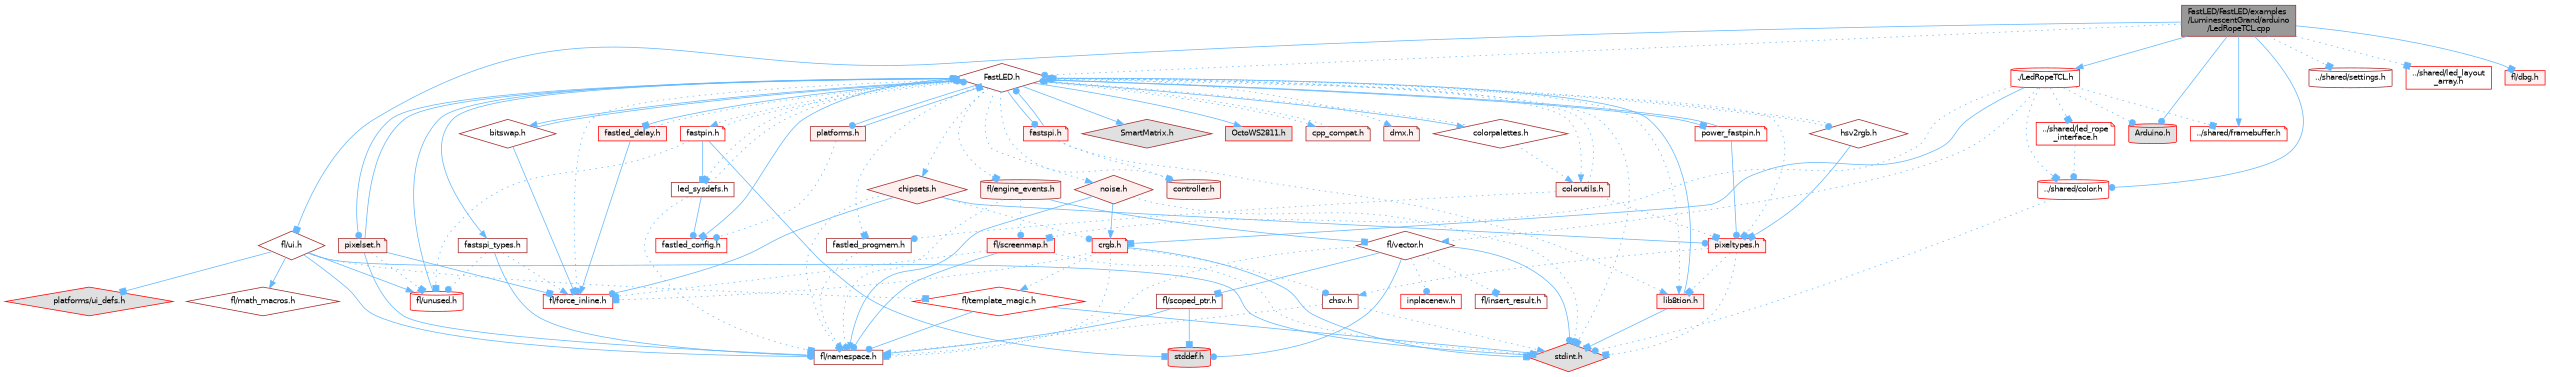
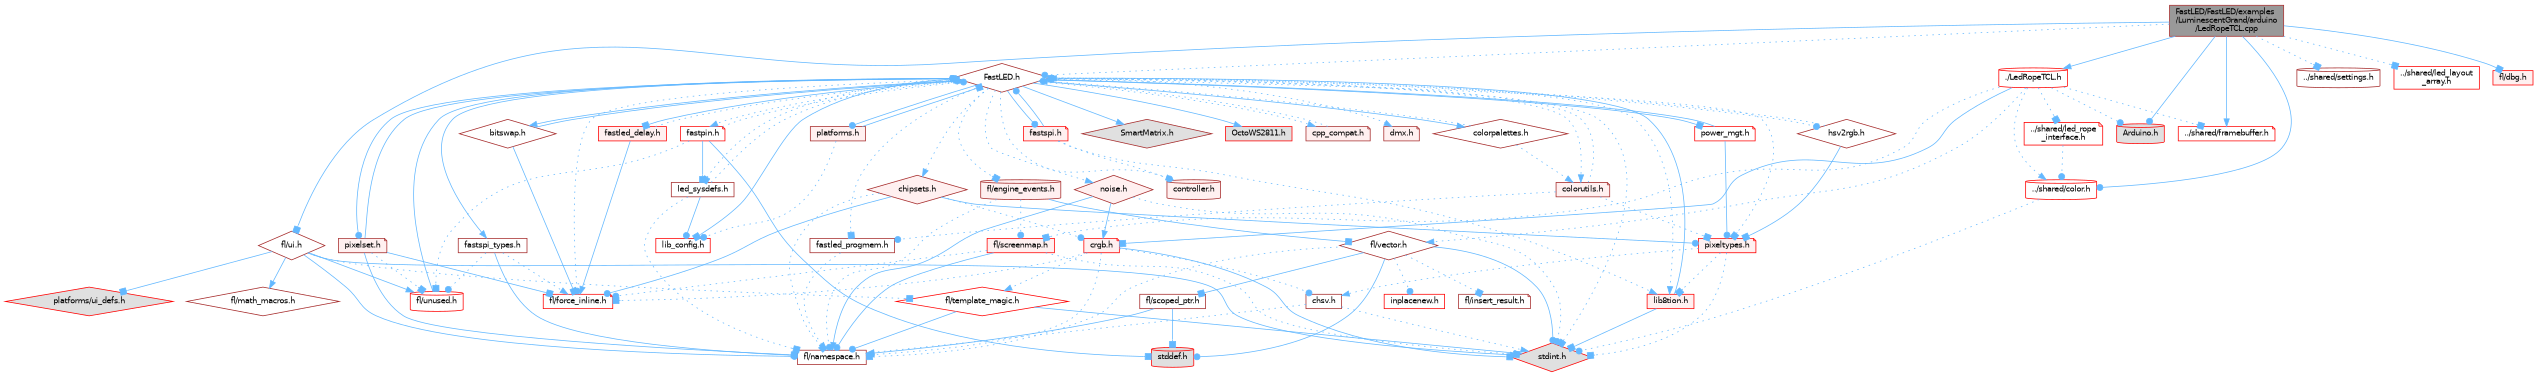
node "power_fastpin.h": label "power_fastpin.h" -> "power_mgt.h"
edge "./LedRopeTCL.h" -> "../shared/color.h": arrowhead box -> normal
node "fastled_config.h": label "fastled_config.h" -> "lib_config.h"
